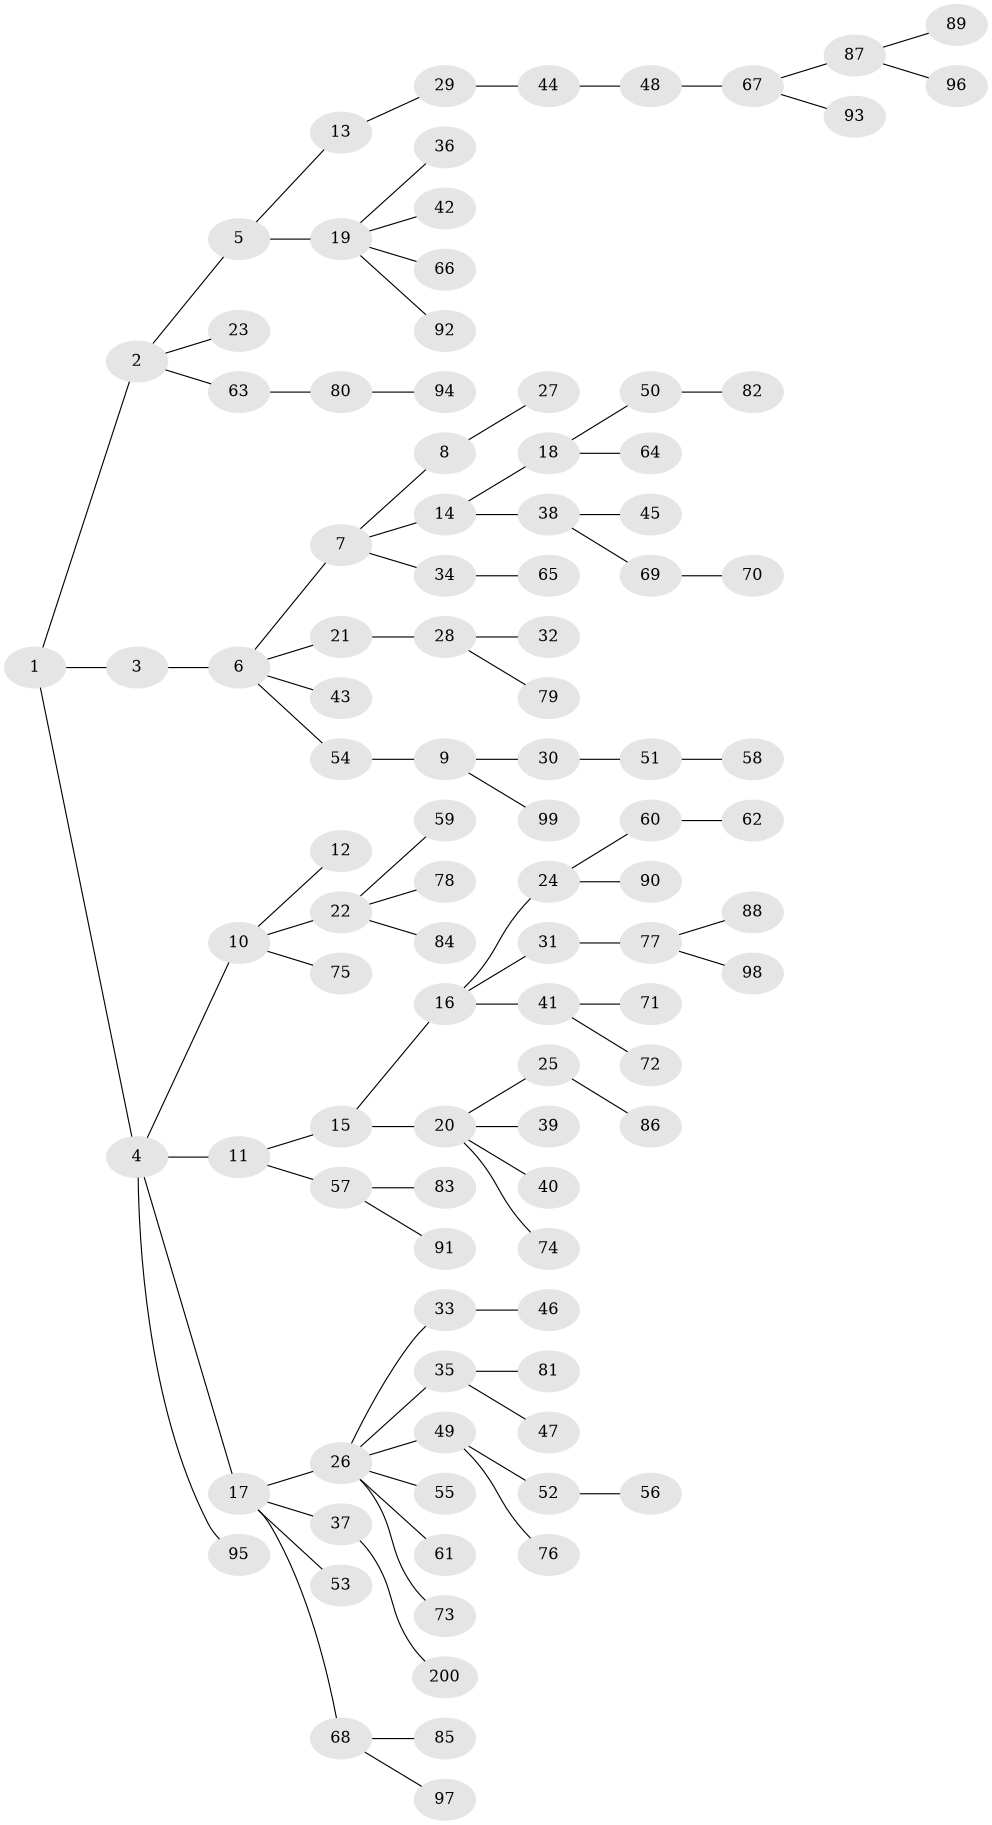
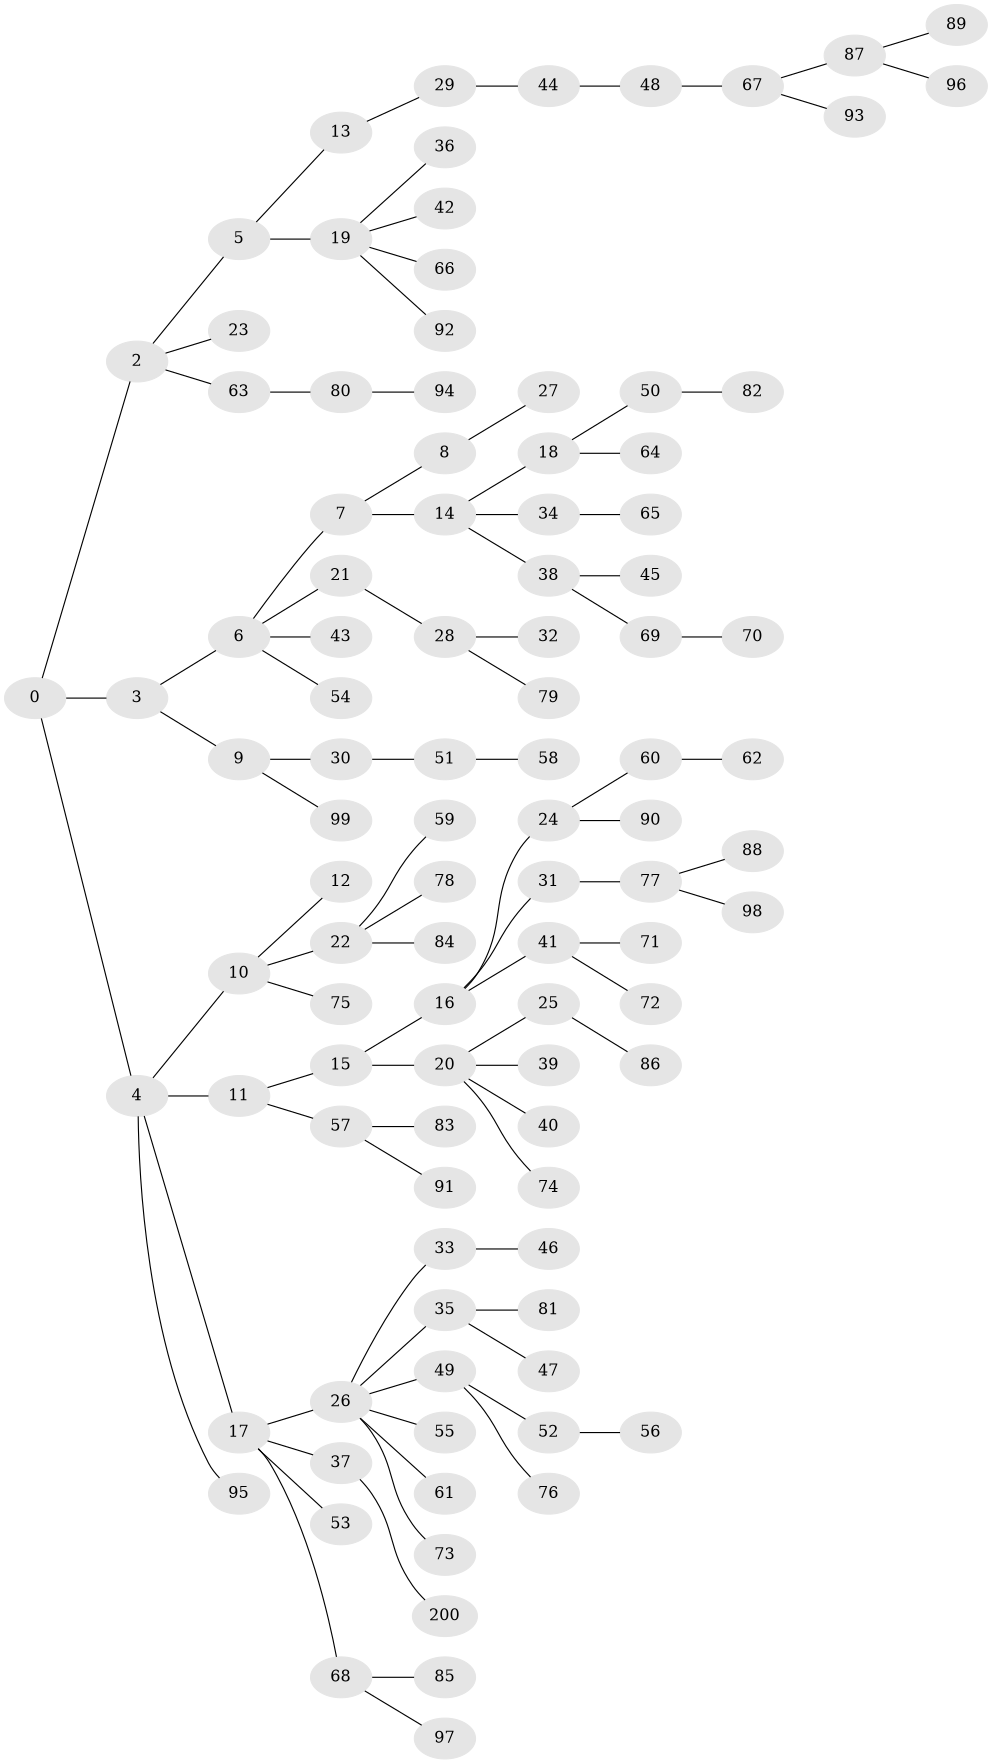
edge "7" -- "34": now "14" -- "34"
node "1": label "1" -> "0"
edge "54" -- "9": now "3" -- "9"
